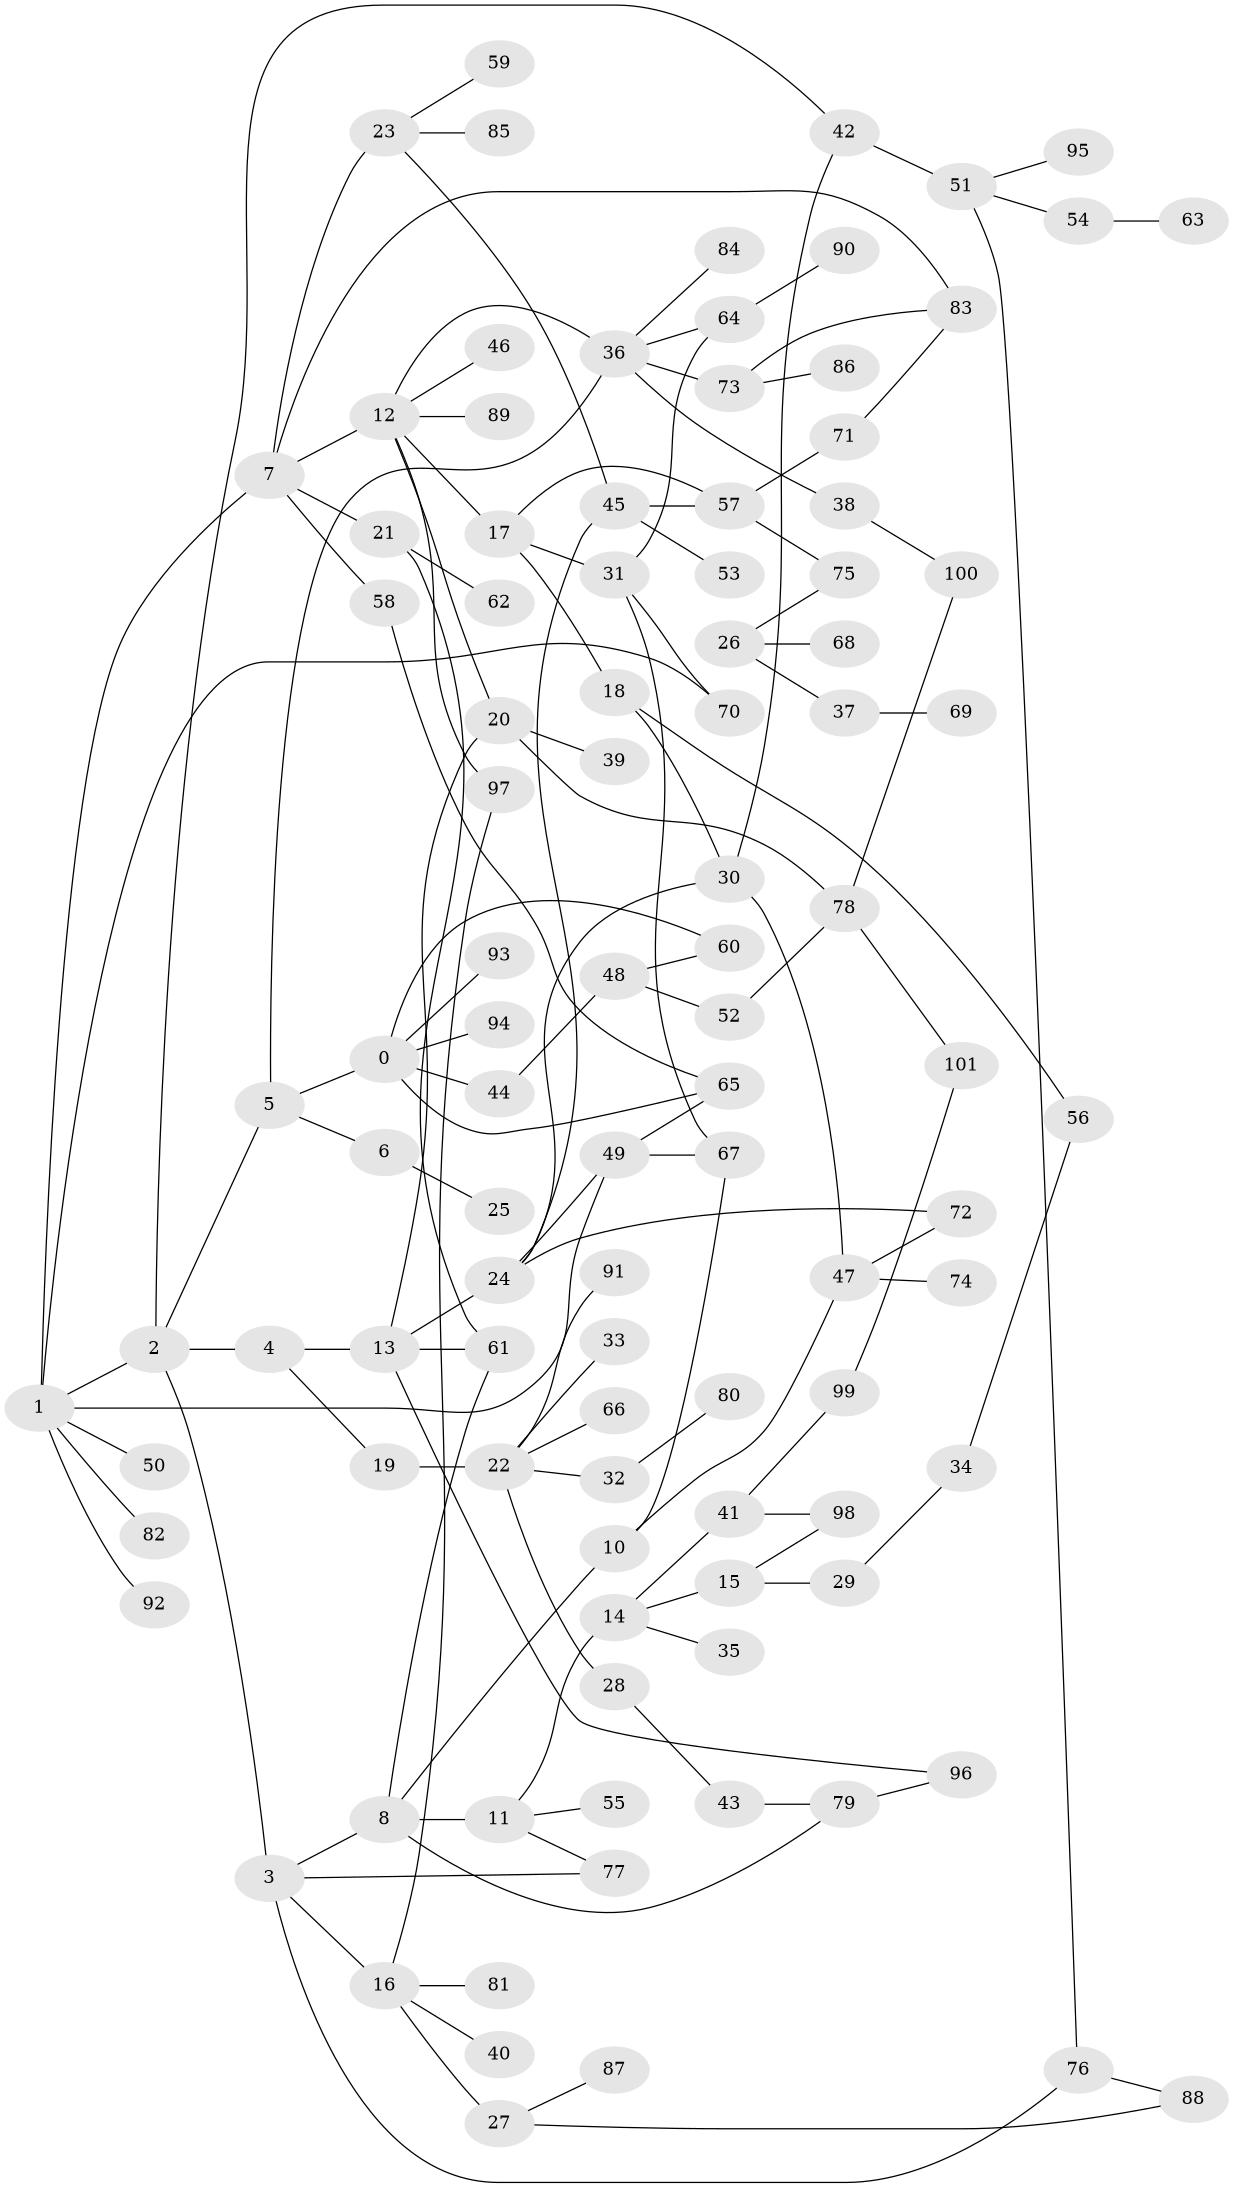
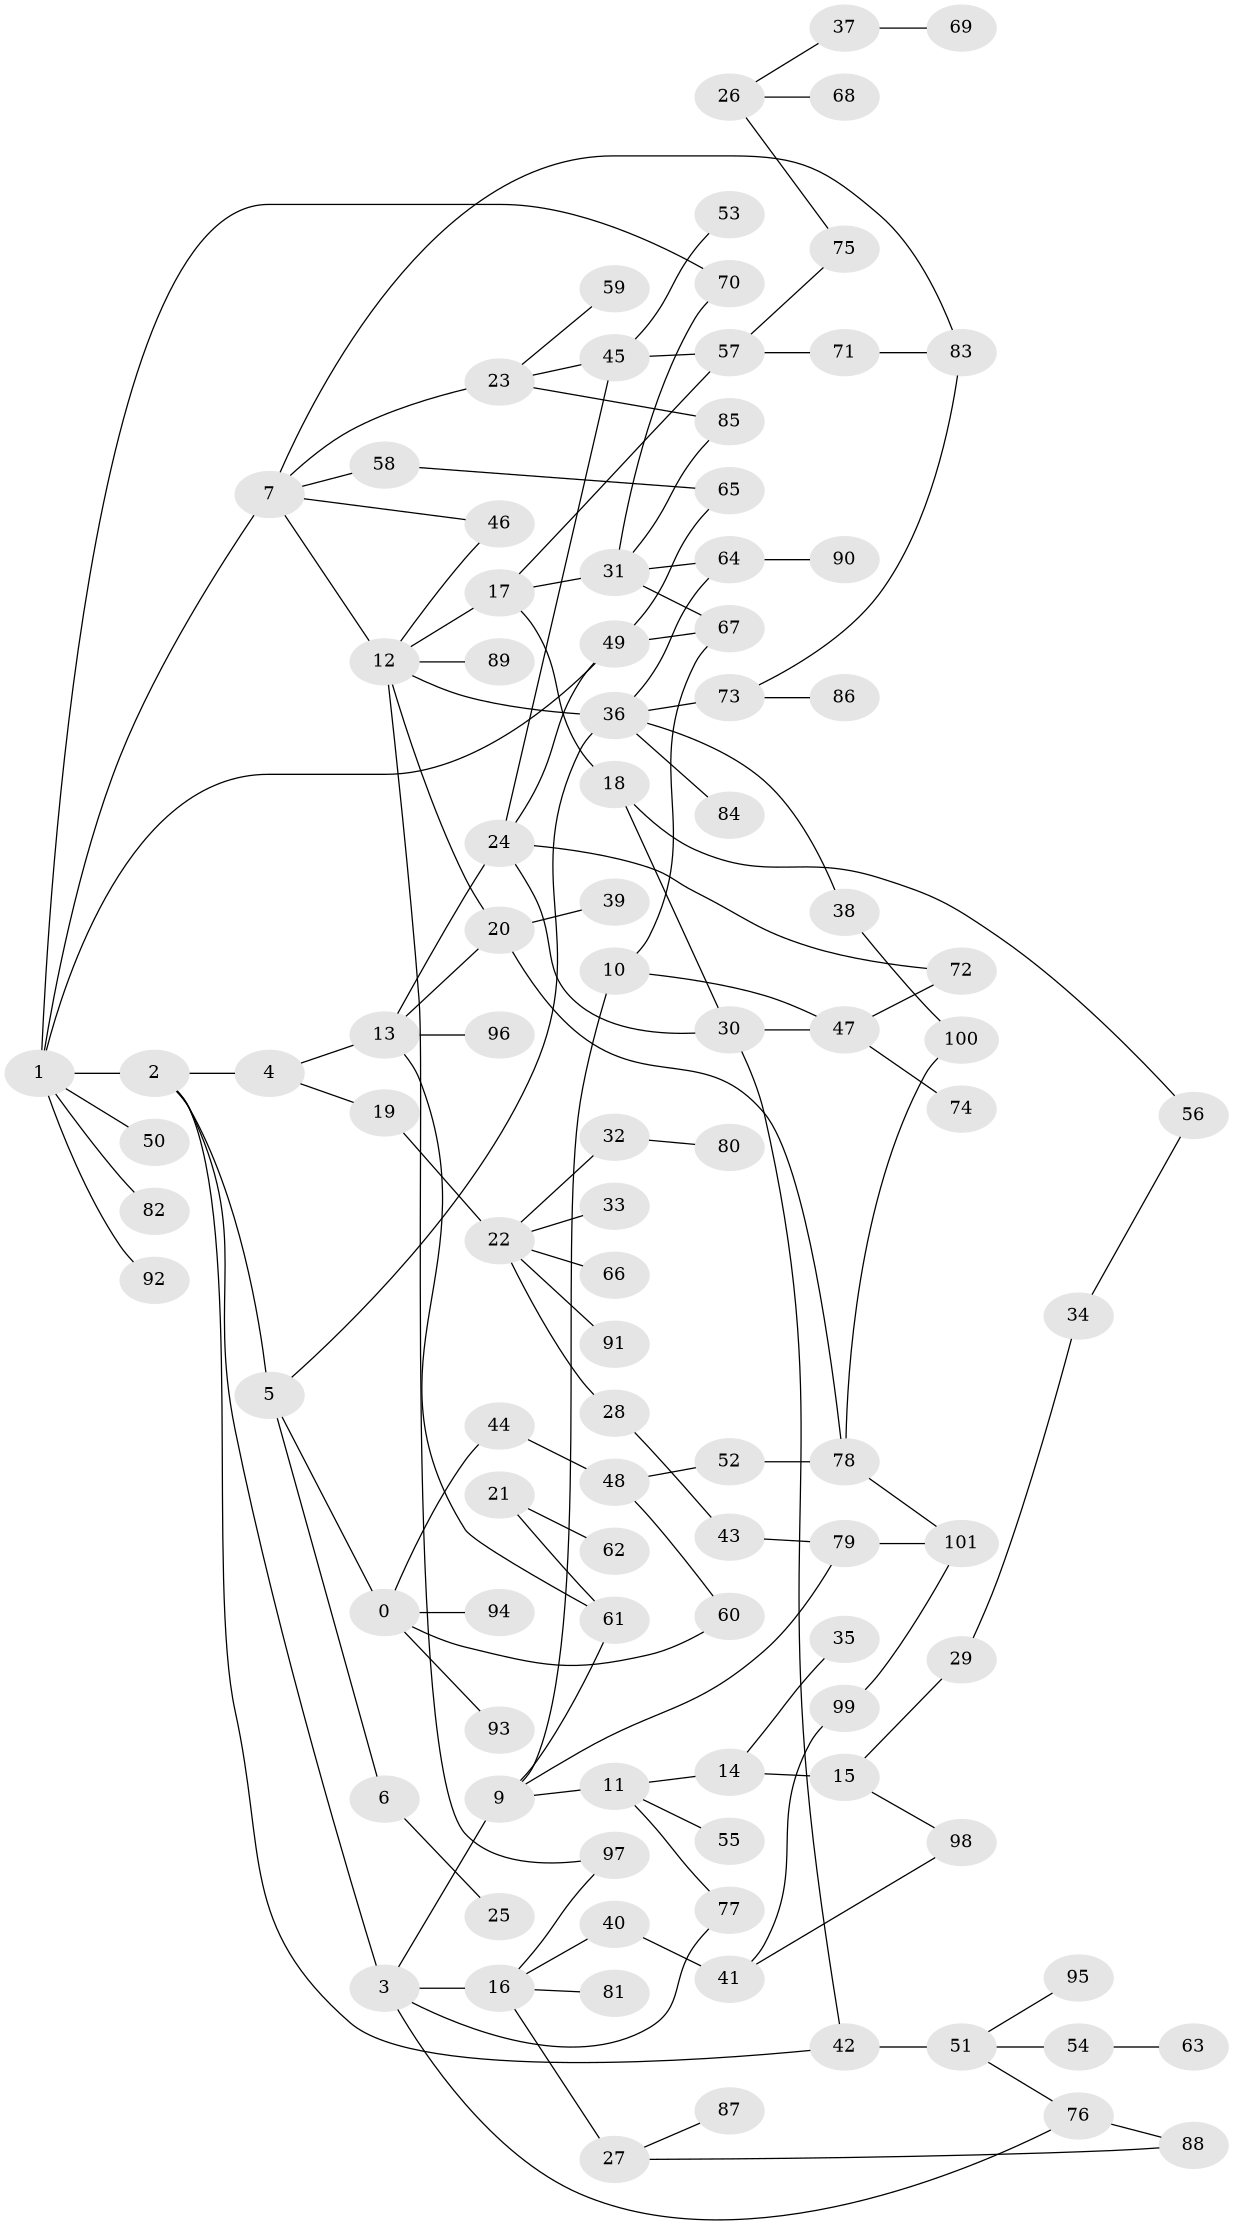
edge "85" -- "31": added
edge "7" -- "21": now "7" -- "46"
edge "0" -- "65": removed
edge "41" -- "14": now "41" -- "40"
edge "96" -- "79": now "101" -- "79"
node "8": label "8" -> "9"
